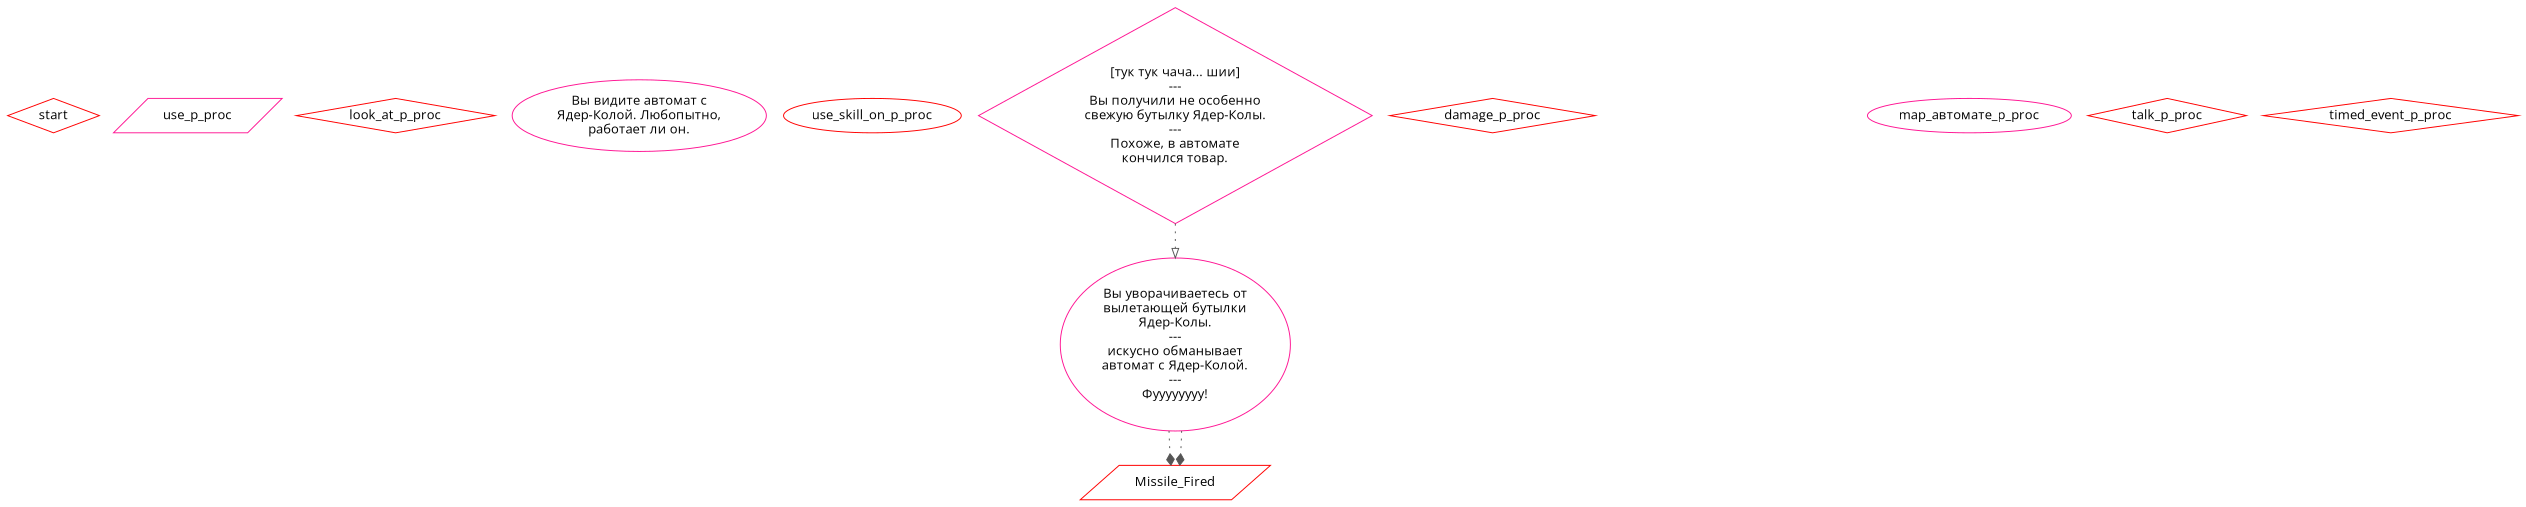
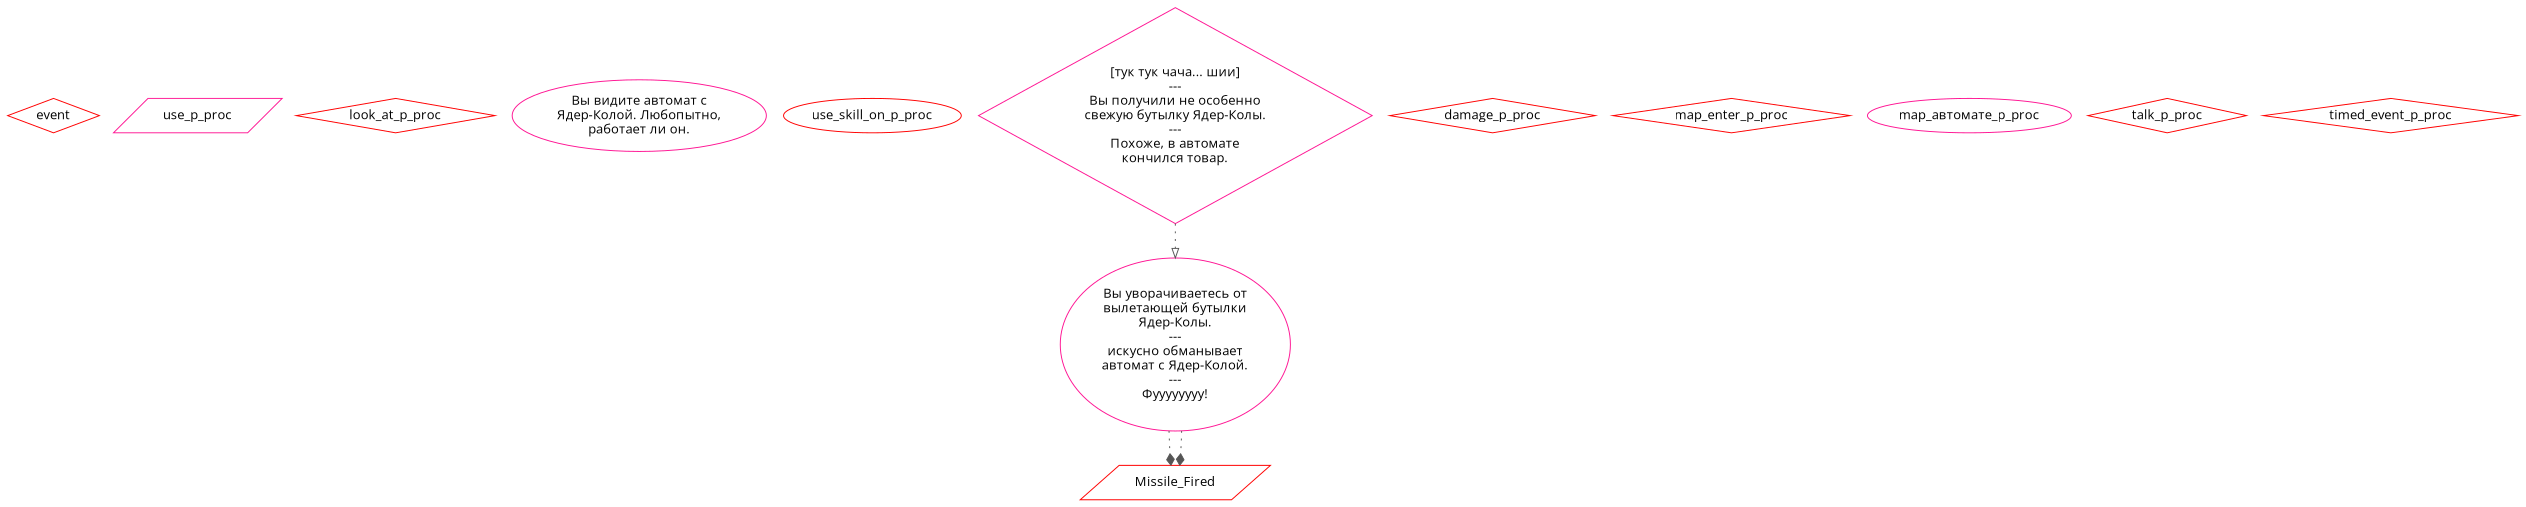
node "start": label "start" -> "event"
node "map_enter_p_proc": added
